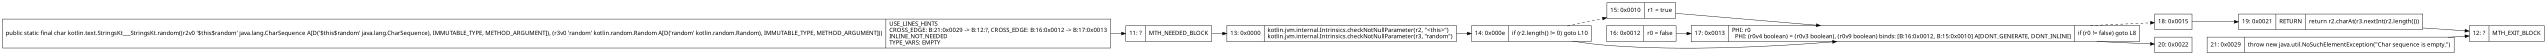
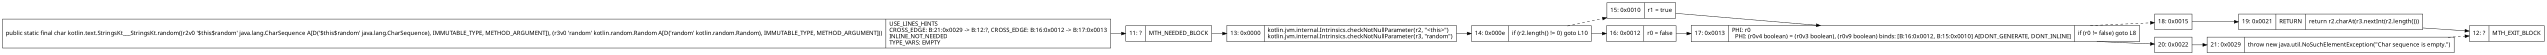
edge "21: 0x0029" -> "12: ?": style solid -> dashed
edge "20: 0x0022" -> "21: 0x0029": added
edge "14: 0x000e" -> "17: 0x0013": now "14: 0x000e" -> "16: 0x0012"
